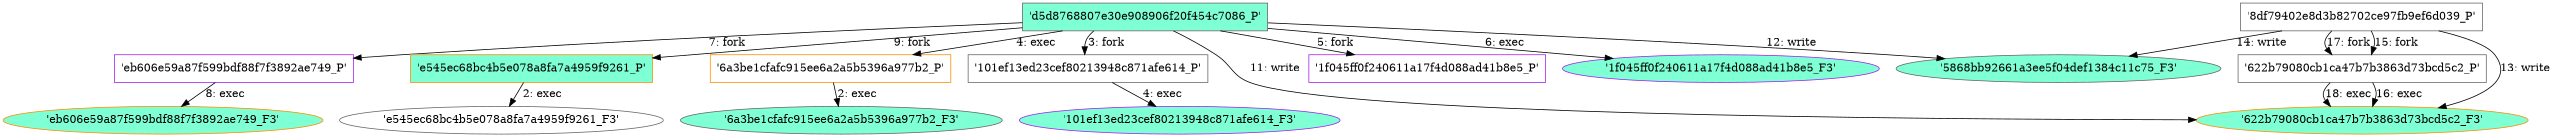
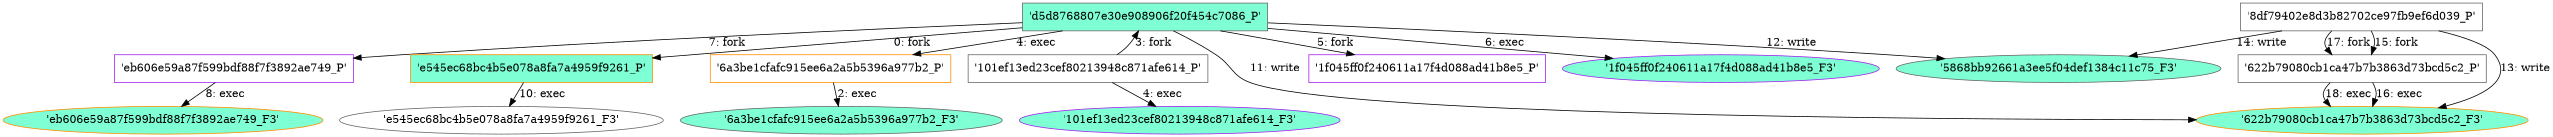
edge "'d5d8768807e30e908906f20f454c7086_P'" -> "'101ef13ed23cef80213948c871afe614_P'": reversed
edge "'d5d8768807e30e908906f20f454c7086_P'" -> "'e545ec68bc4b5e078a8fa7a4959f9261_P'": label "9: fork" -> "0: fork"
edge "'e545ec68bc4b5e078a8fa7a4959f9261_P'" -> "'e545ec68bc4b5e078a8fa7a4959f9261_F3'": label "2: exec" -> "10: exec"
